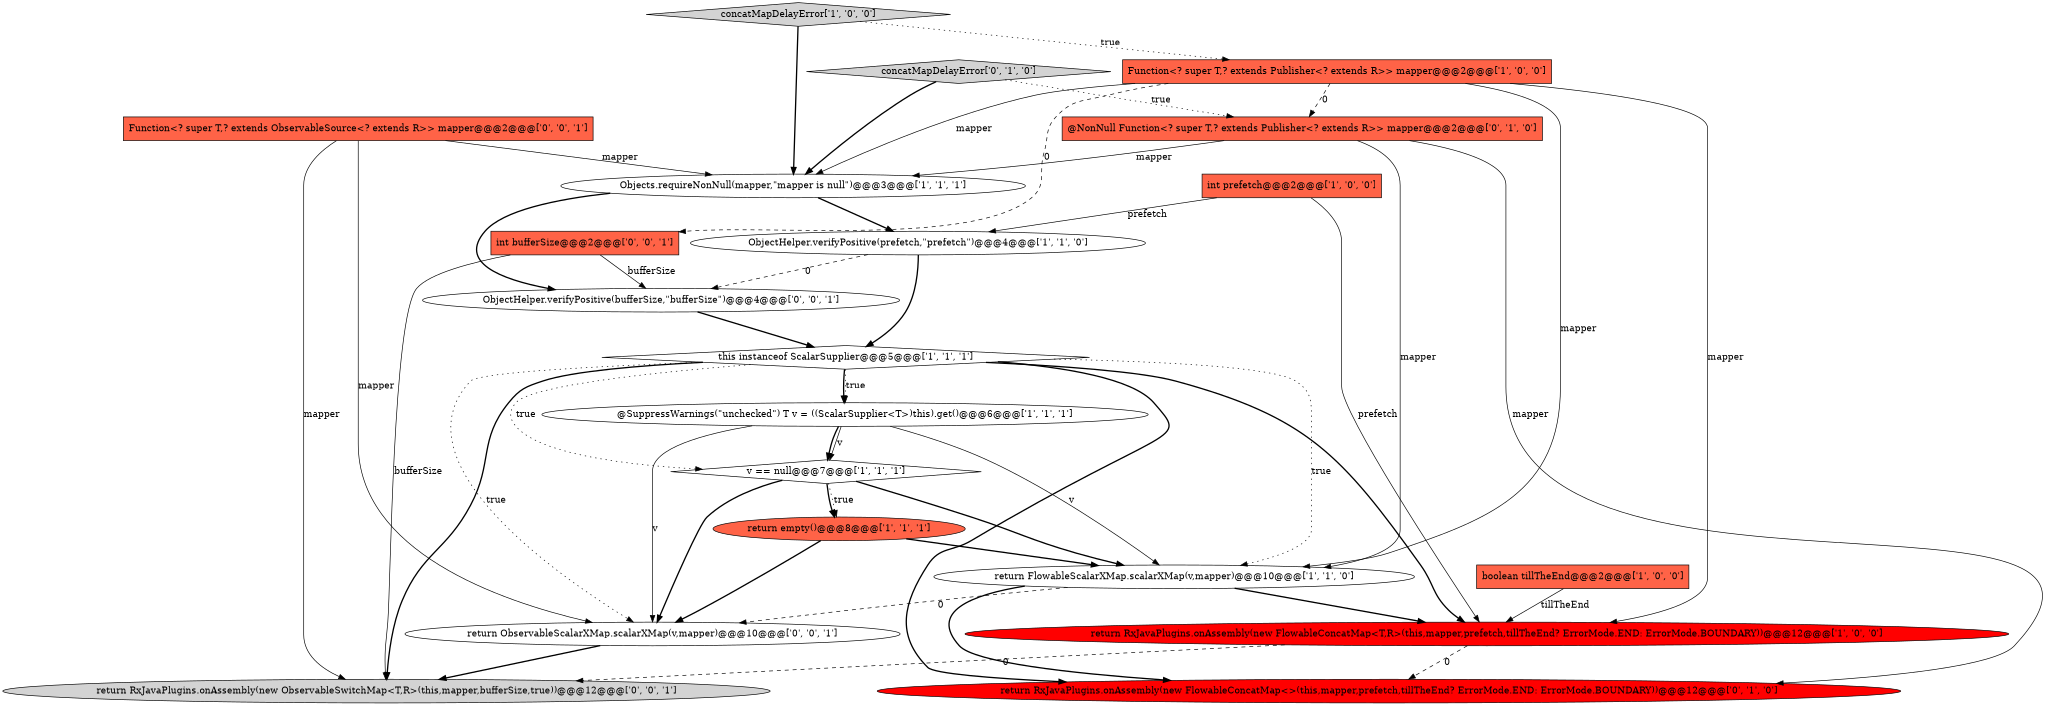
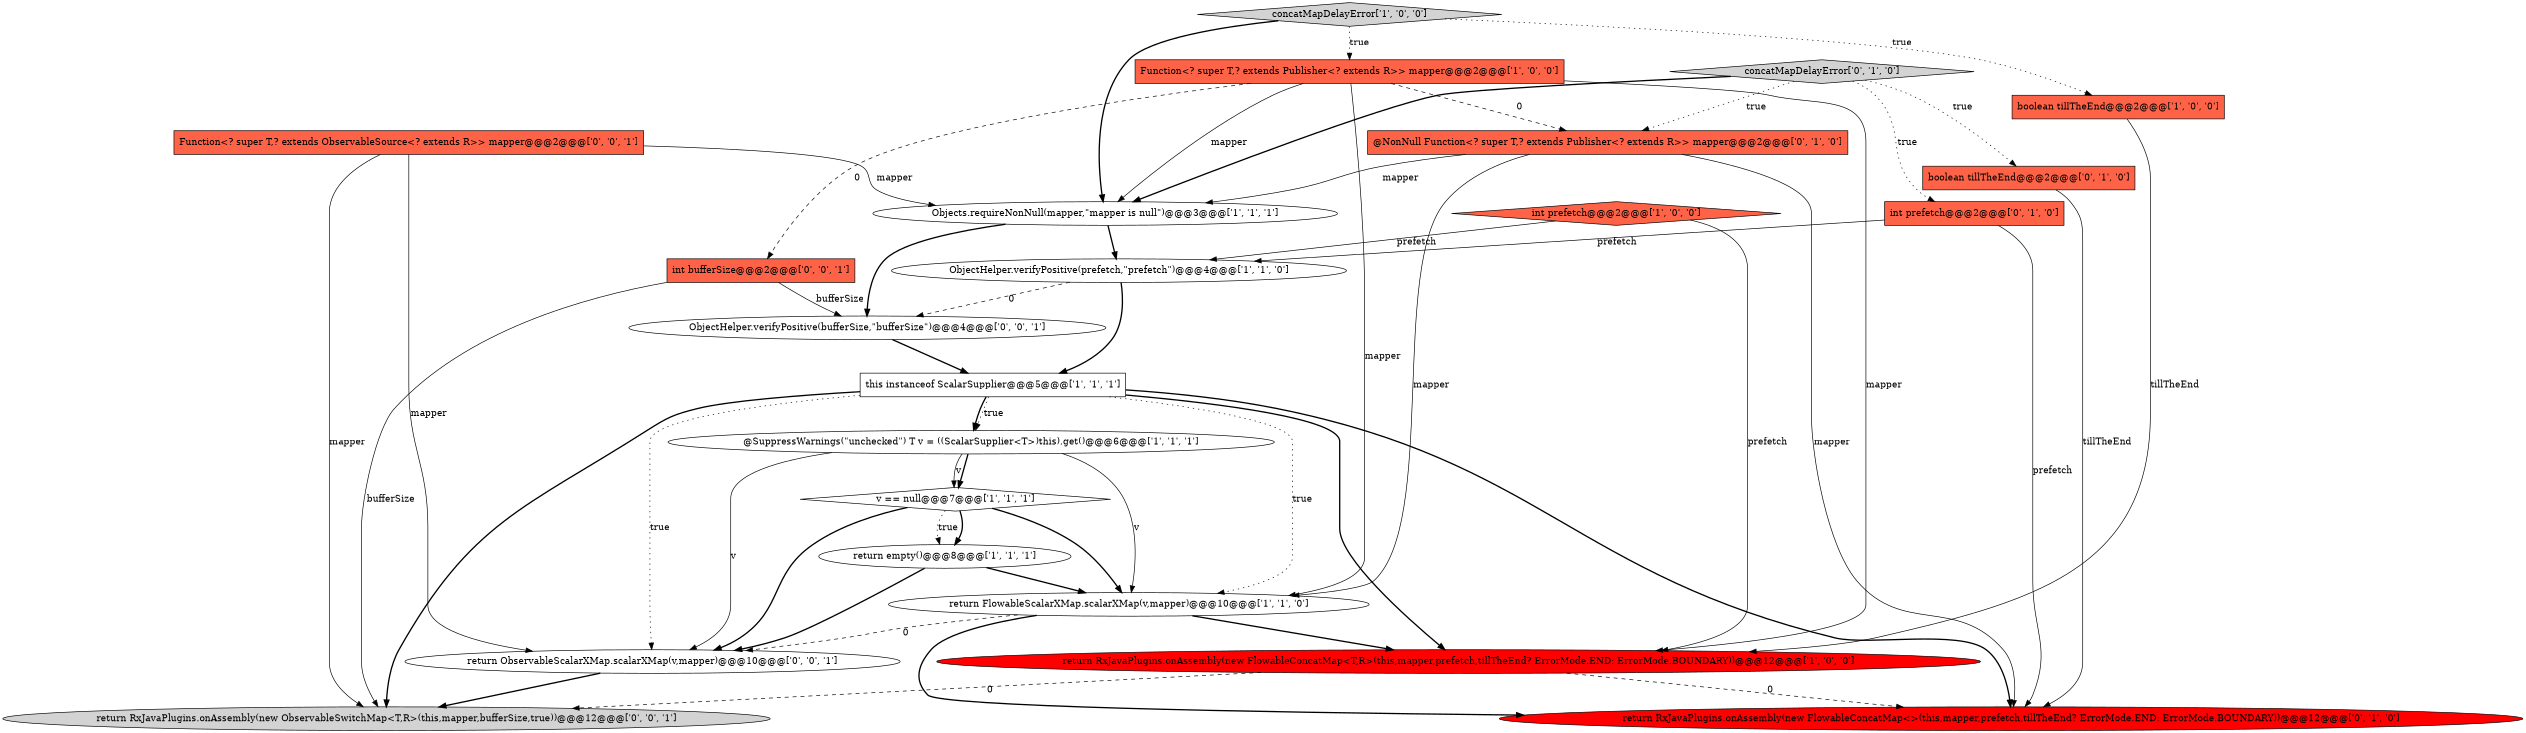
edge "concatMapDelayError['1', '0', '0']" -> "boolean tillTheEnd@@@2@@@['1', '0', '0']": added, label "true"
node "boolean tillTheEnd@@@2@@@['0', '1', '0']": added
node "int prefetch@@@2@@@['1', '0', '0']": shape box -> diamond
node "int prefetch@@@2@@@['0', '1', '0']": added
node "this instanceof ScalarSupplier@@@5@@@['1', '1', '1']": shape diamond -> box
edge "this instanceof ScalarSupplier@@@5@@@['1', '1', '1']" -> "v == null@@@7@@@['1', '1', '1']": removed, label "true"
node "return empty()@@@8@@@['1', '1', '1']": fillcolor tomato -> white
